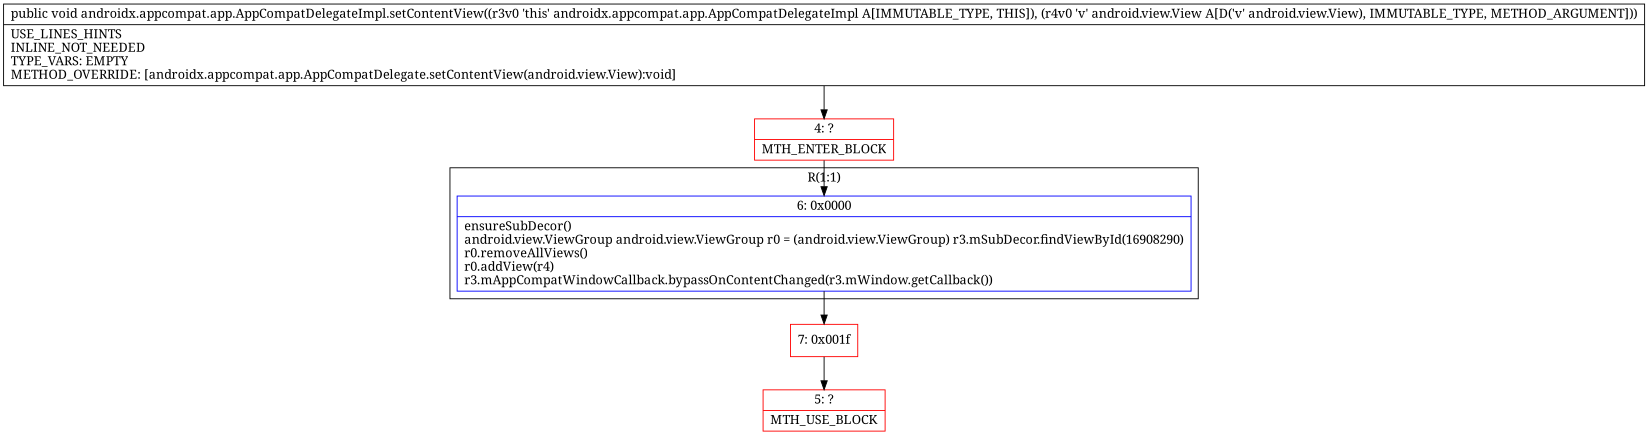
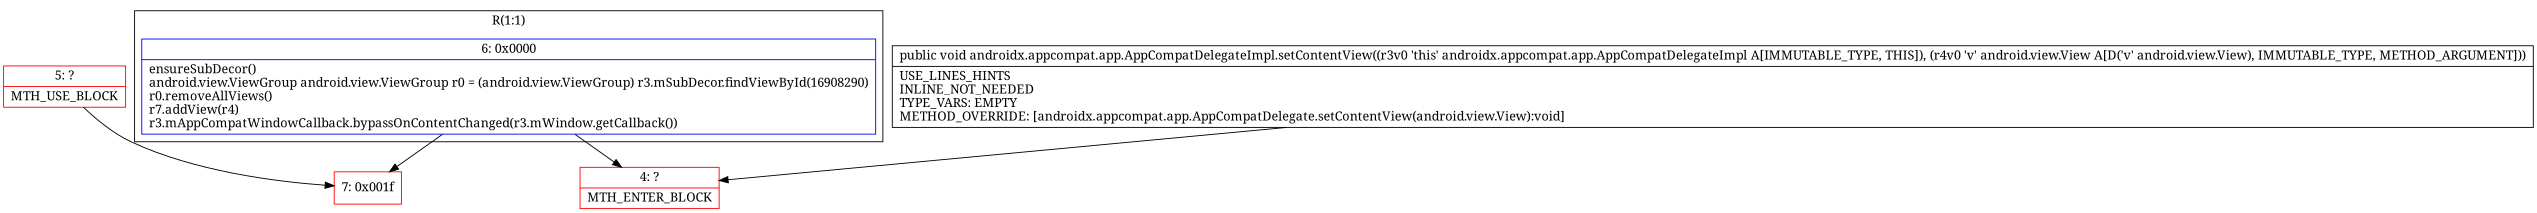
edge "4: ?" -> "6: 0x0000": reversed
node "6: 0x0000": text "r0.addView(r4)" -> "r7.addView(r4)"
edge "7: 0x001f" -> "5: ?": reversed
